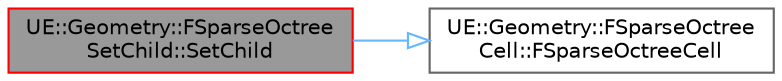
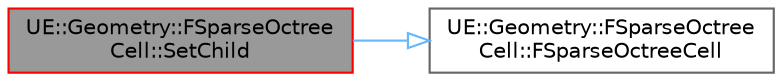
node "UE::Geometry::FSparseOctree SetChild::SetChild": label "UE::Geometry::FSparseOctree SetChild::SetChild" -> "UE::Geometry::FSparseOctree Cell::SetChild"
